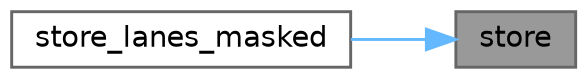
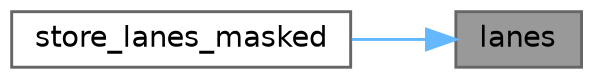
node "store": label "store" -> "lanes"
